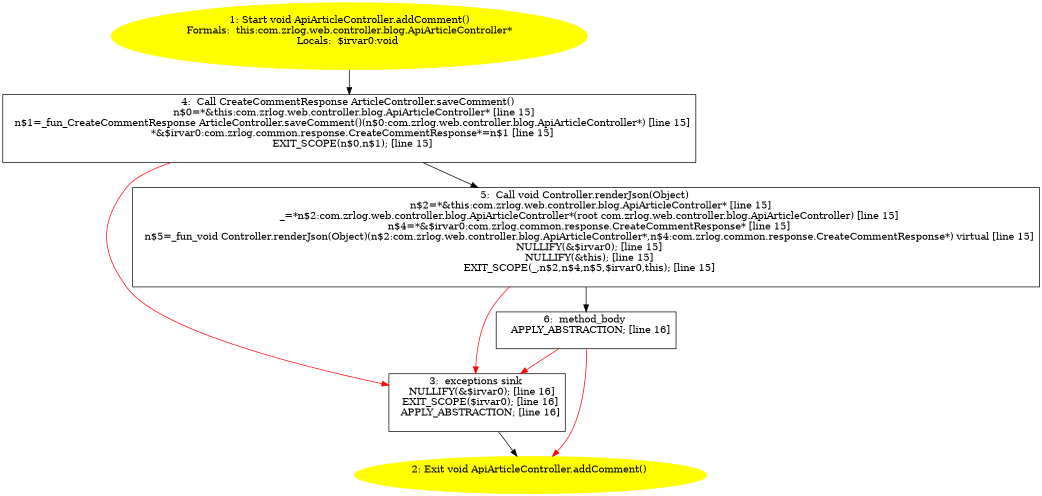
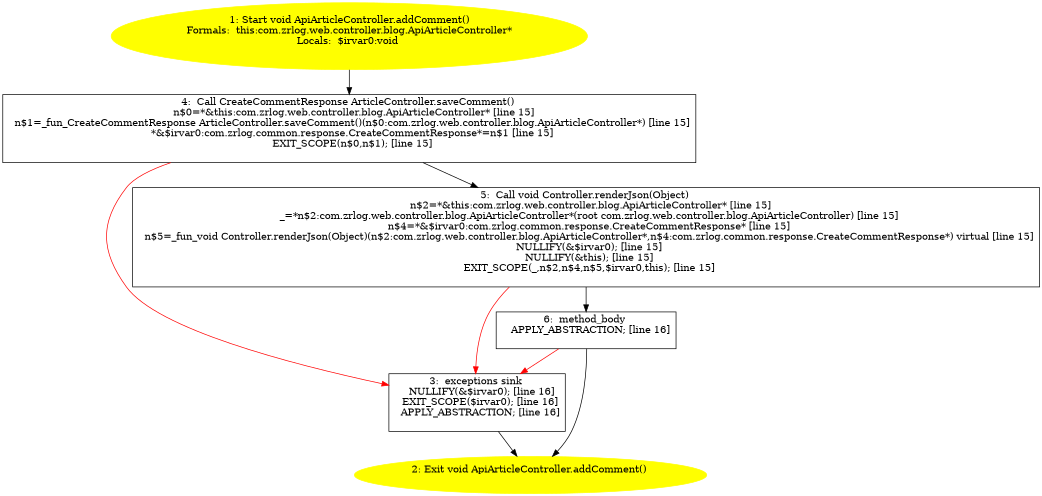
edge "6:  method_body APPLY_ABSTRACTION; [line 16]" -> "2: Exit void ApiArticleController.addComment()": color red -> black
